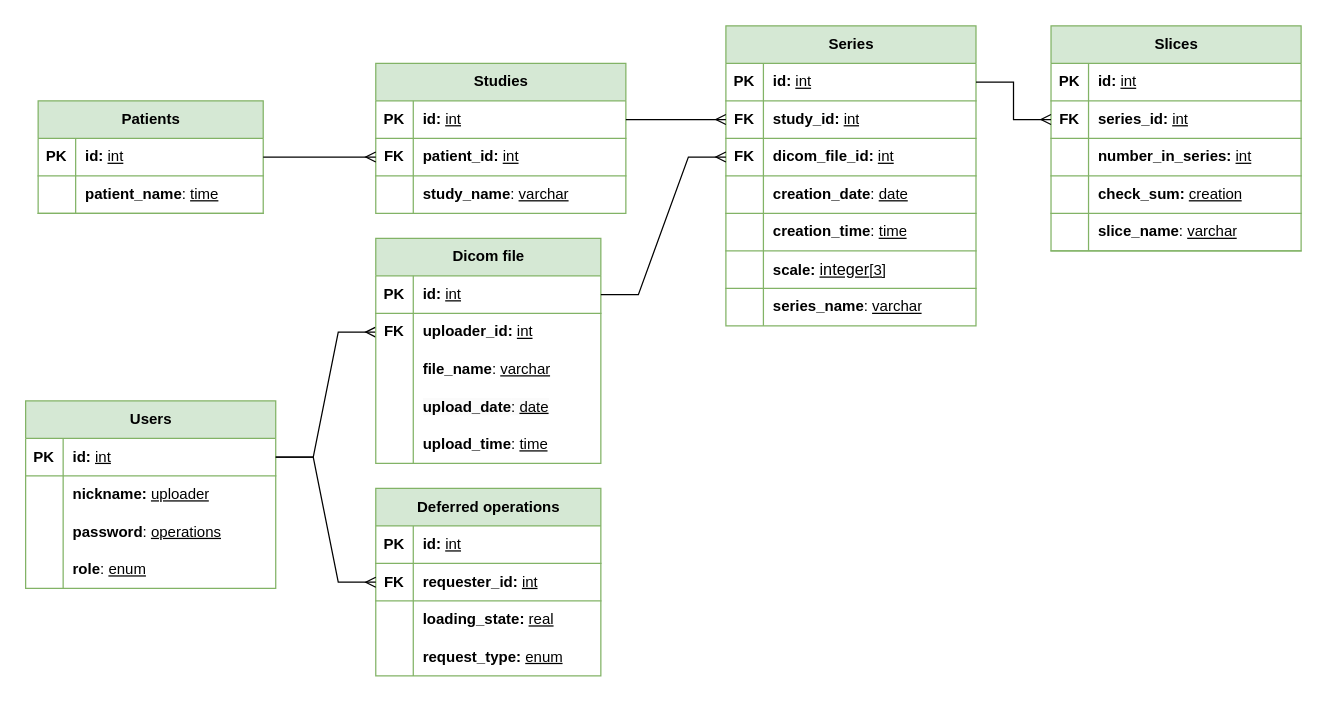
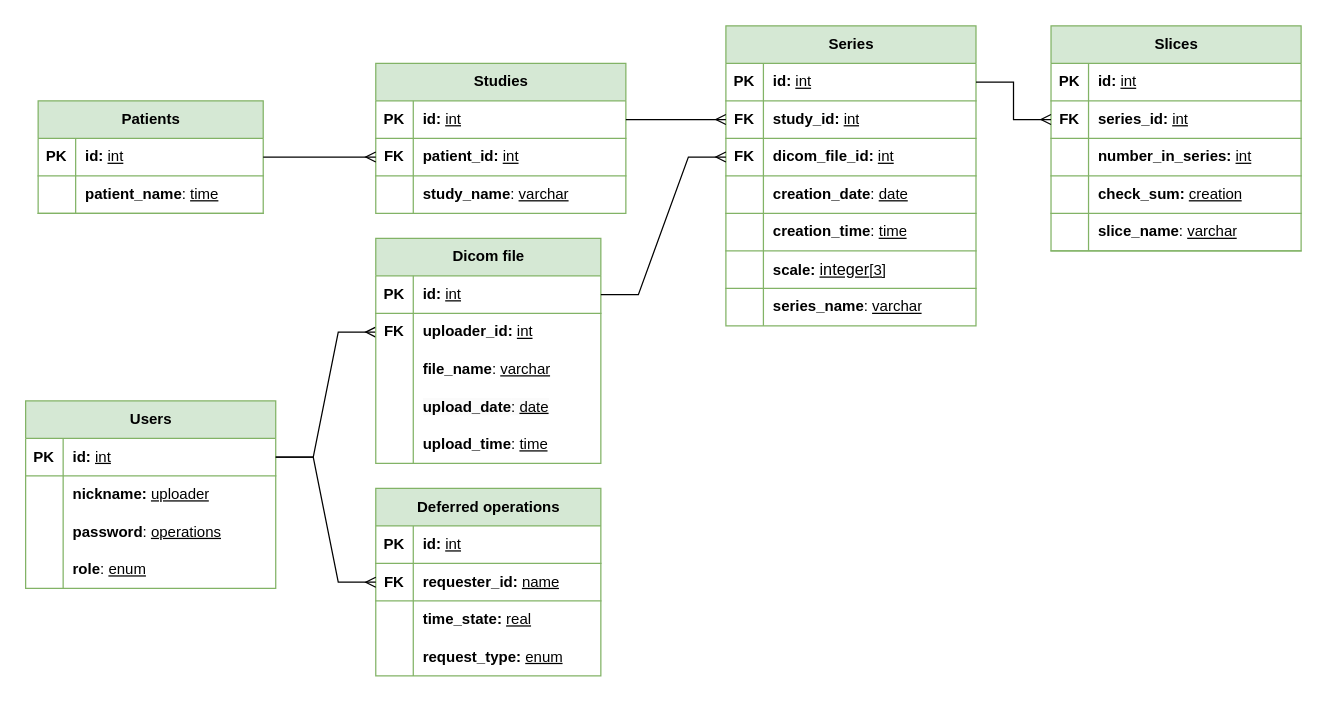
node "requester_id: int": label "requester_id: int" -> "requester_id: name"
node "loading_state: real": label "loading_state: real" -> "time_state: real"
